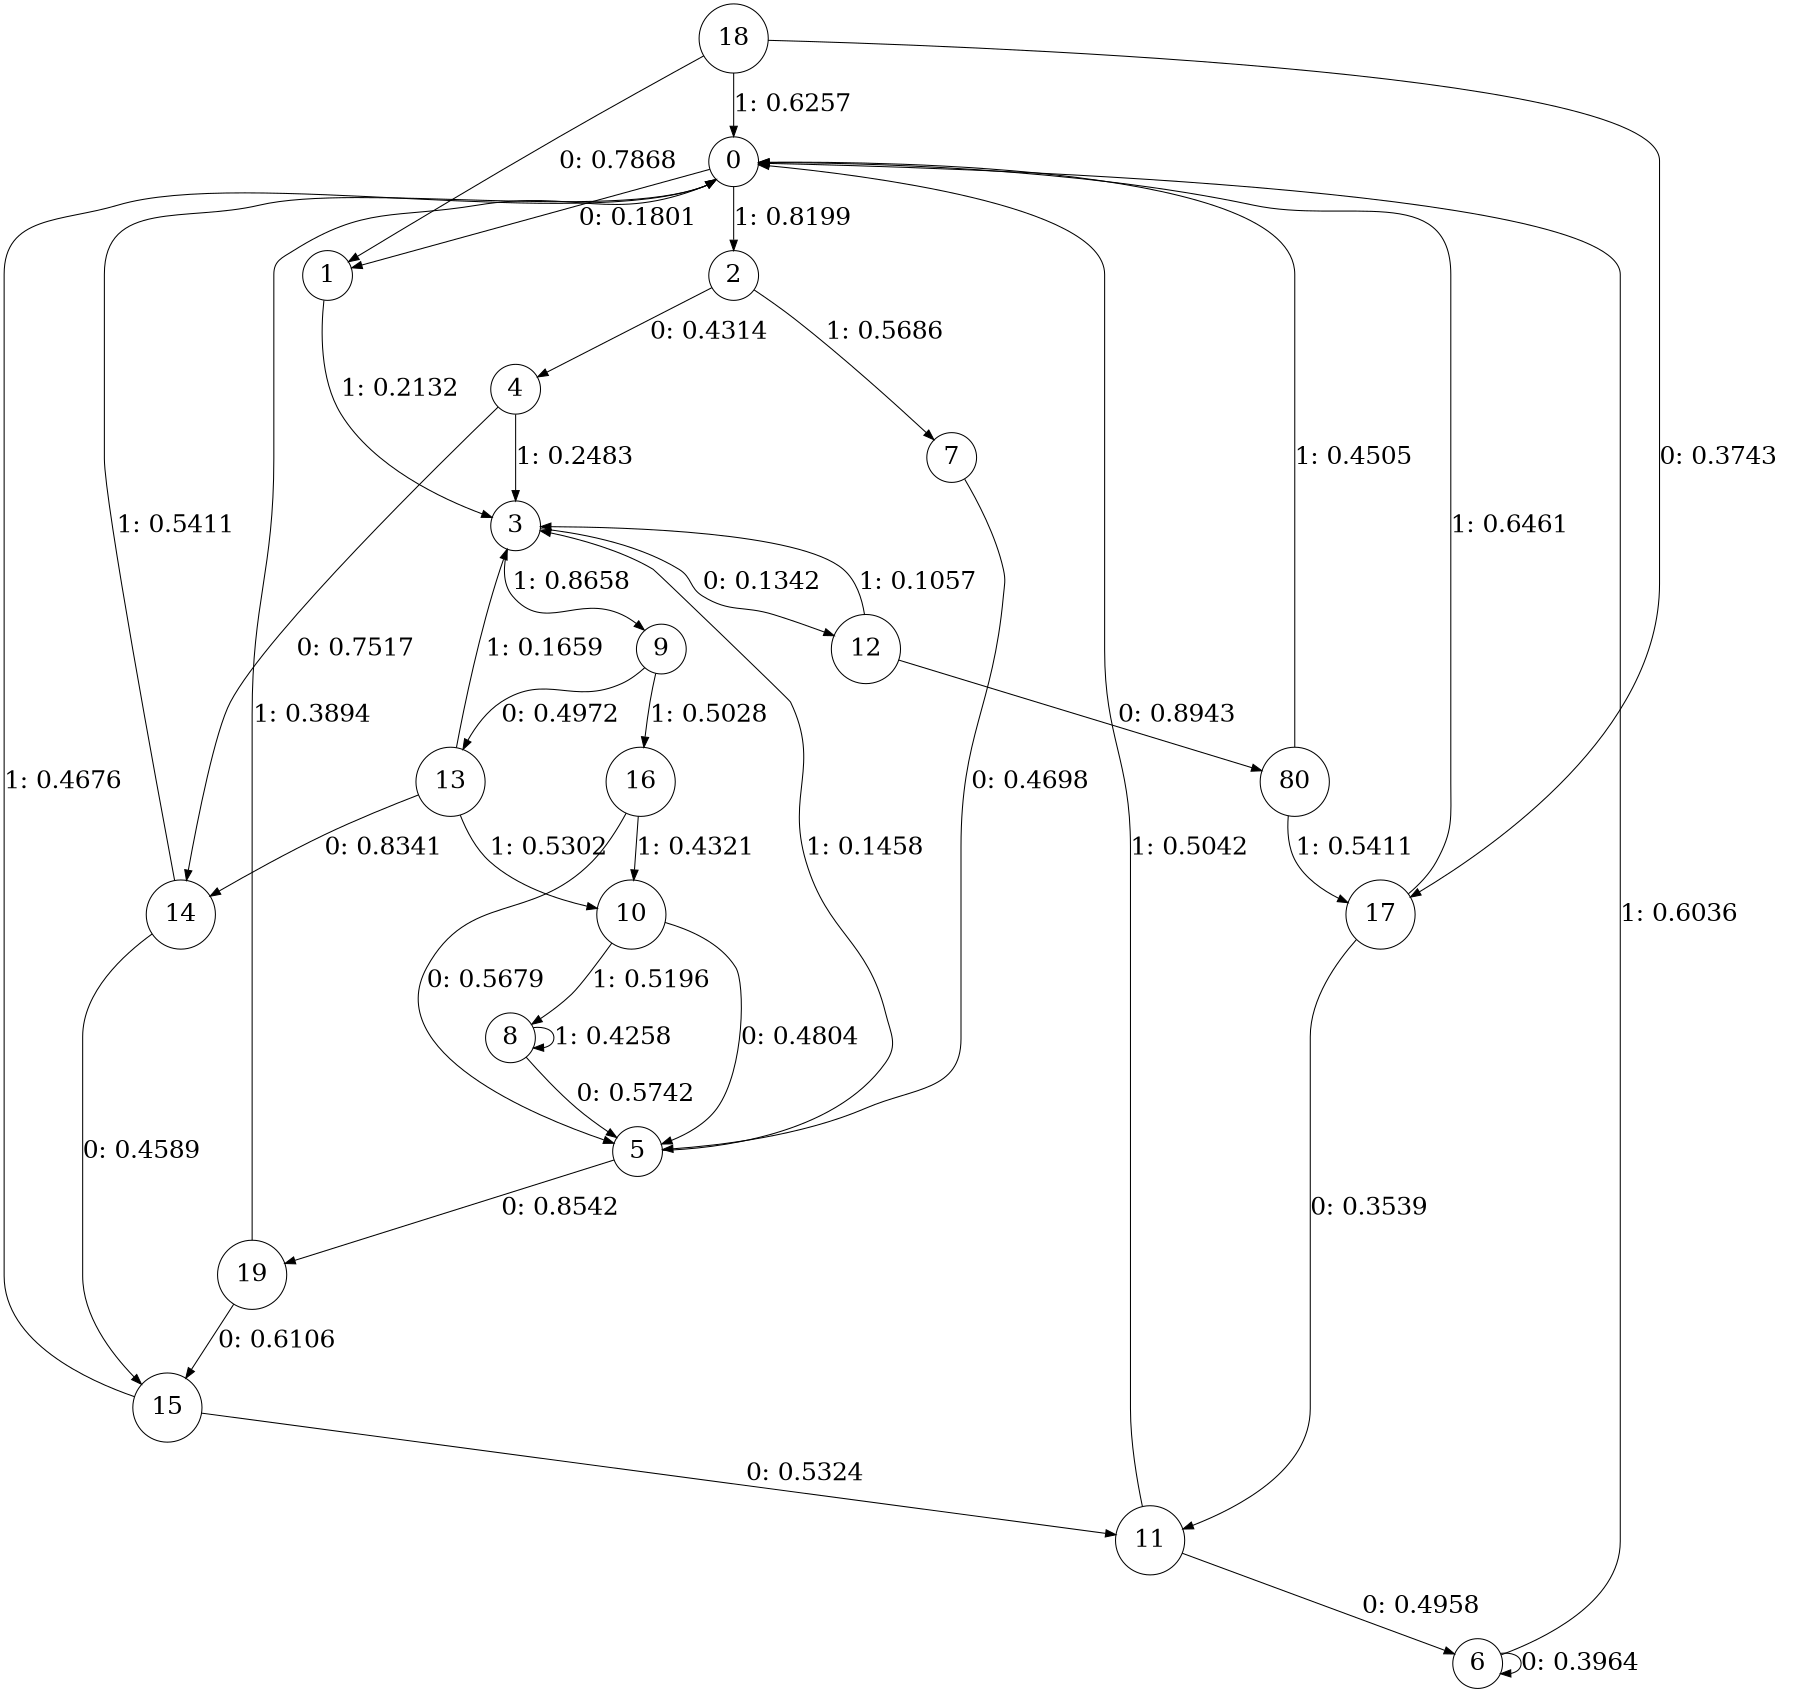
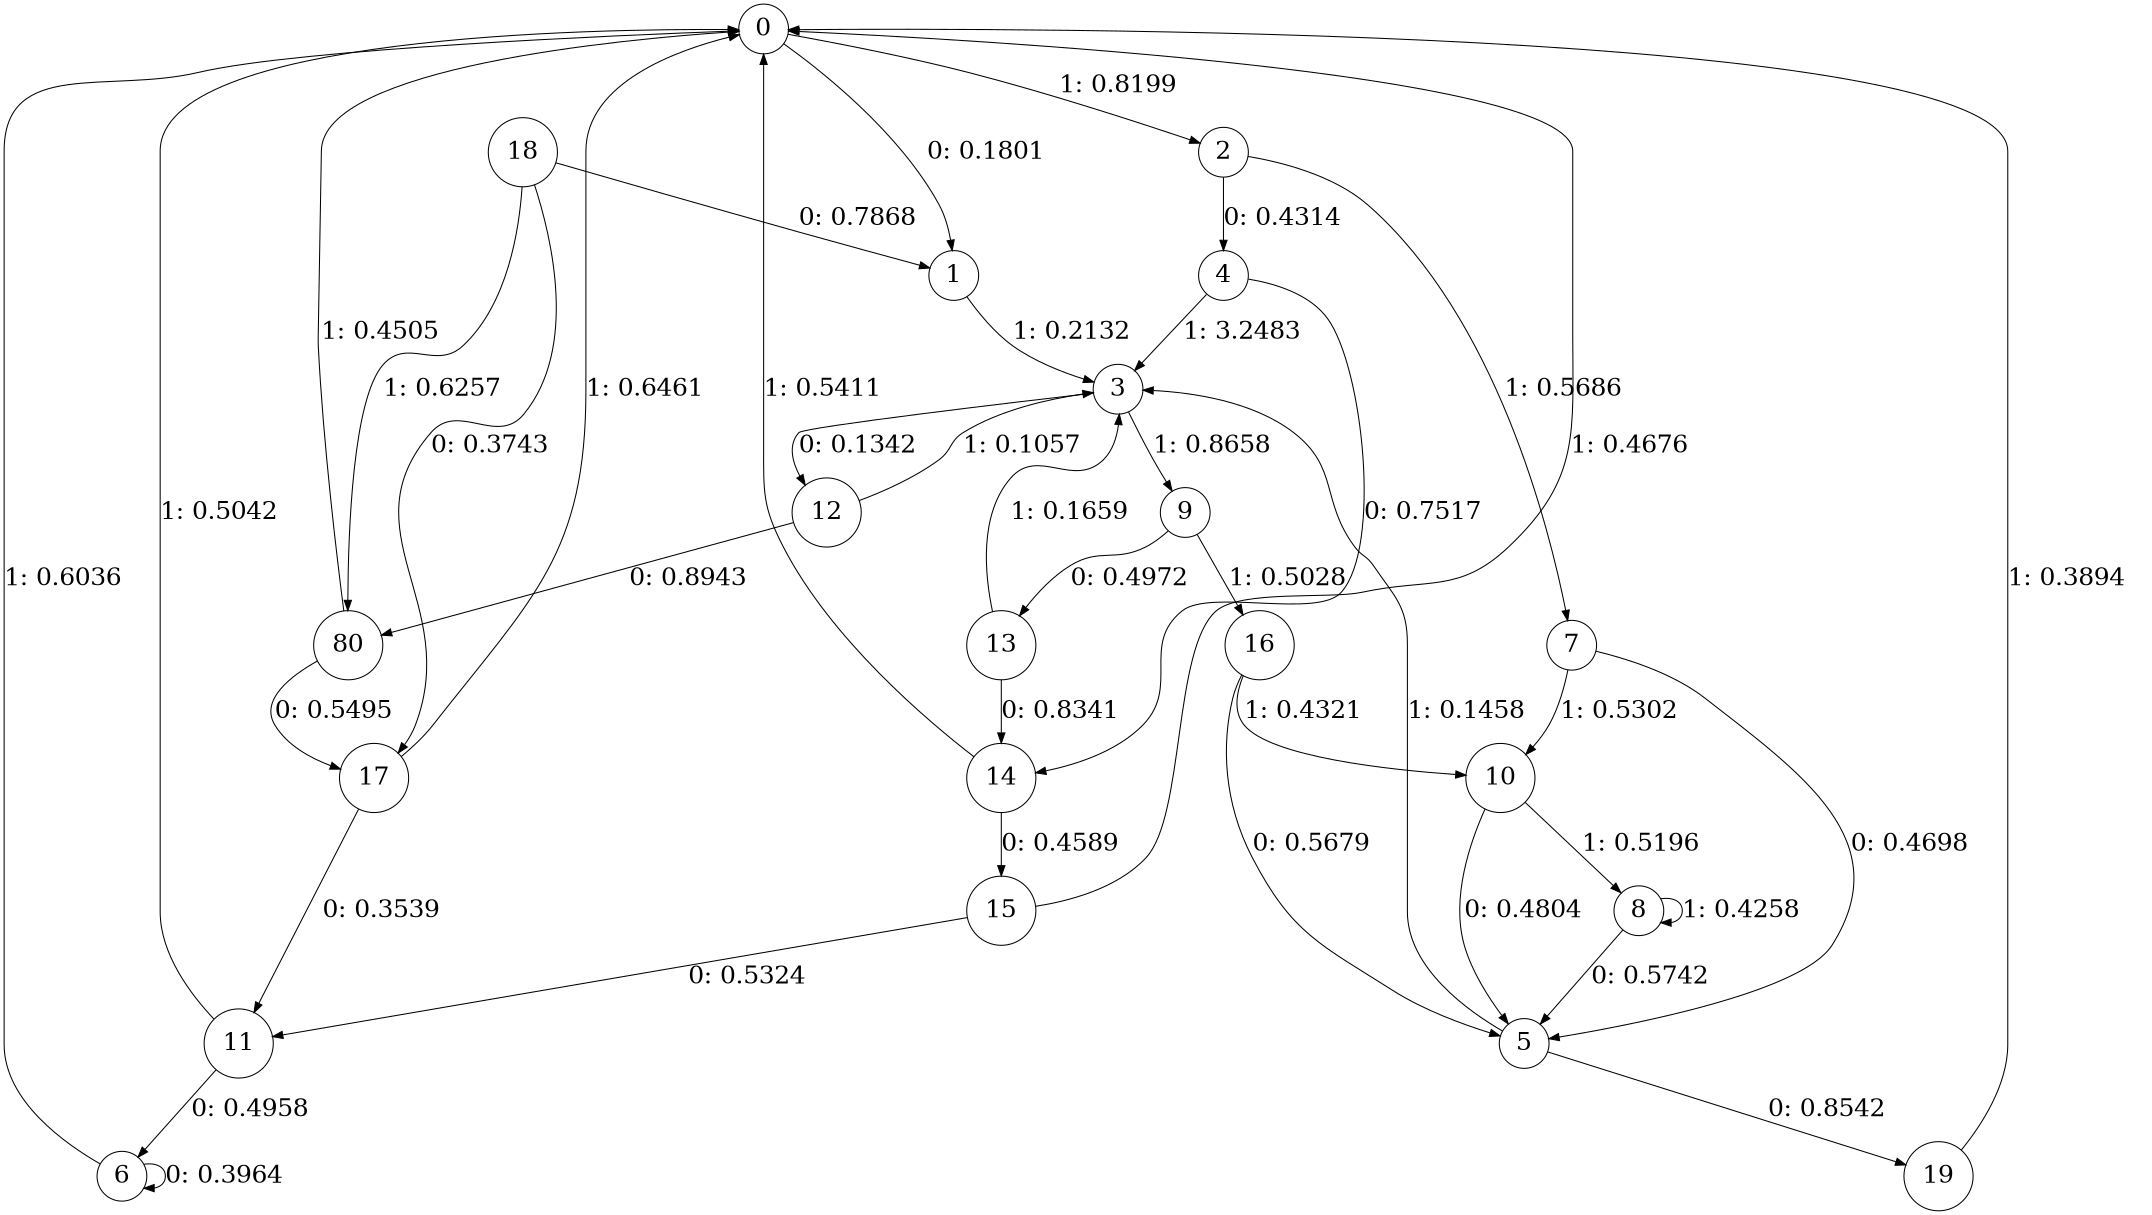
edge "18" -> "0": now "18" -> "80"
edge "4" -> "3": label "1: 0.2483   " -> "1: 3.2483   "
edge "80" -> "17": label "1: 0.5411   " -> "0: 0.5495   "
edge "13" -> "10": now "7" -> "10"
edge "19" -> "15": removed, label "0: 0.6106"
